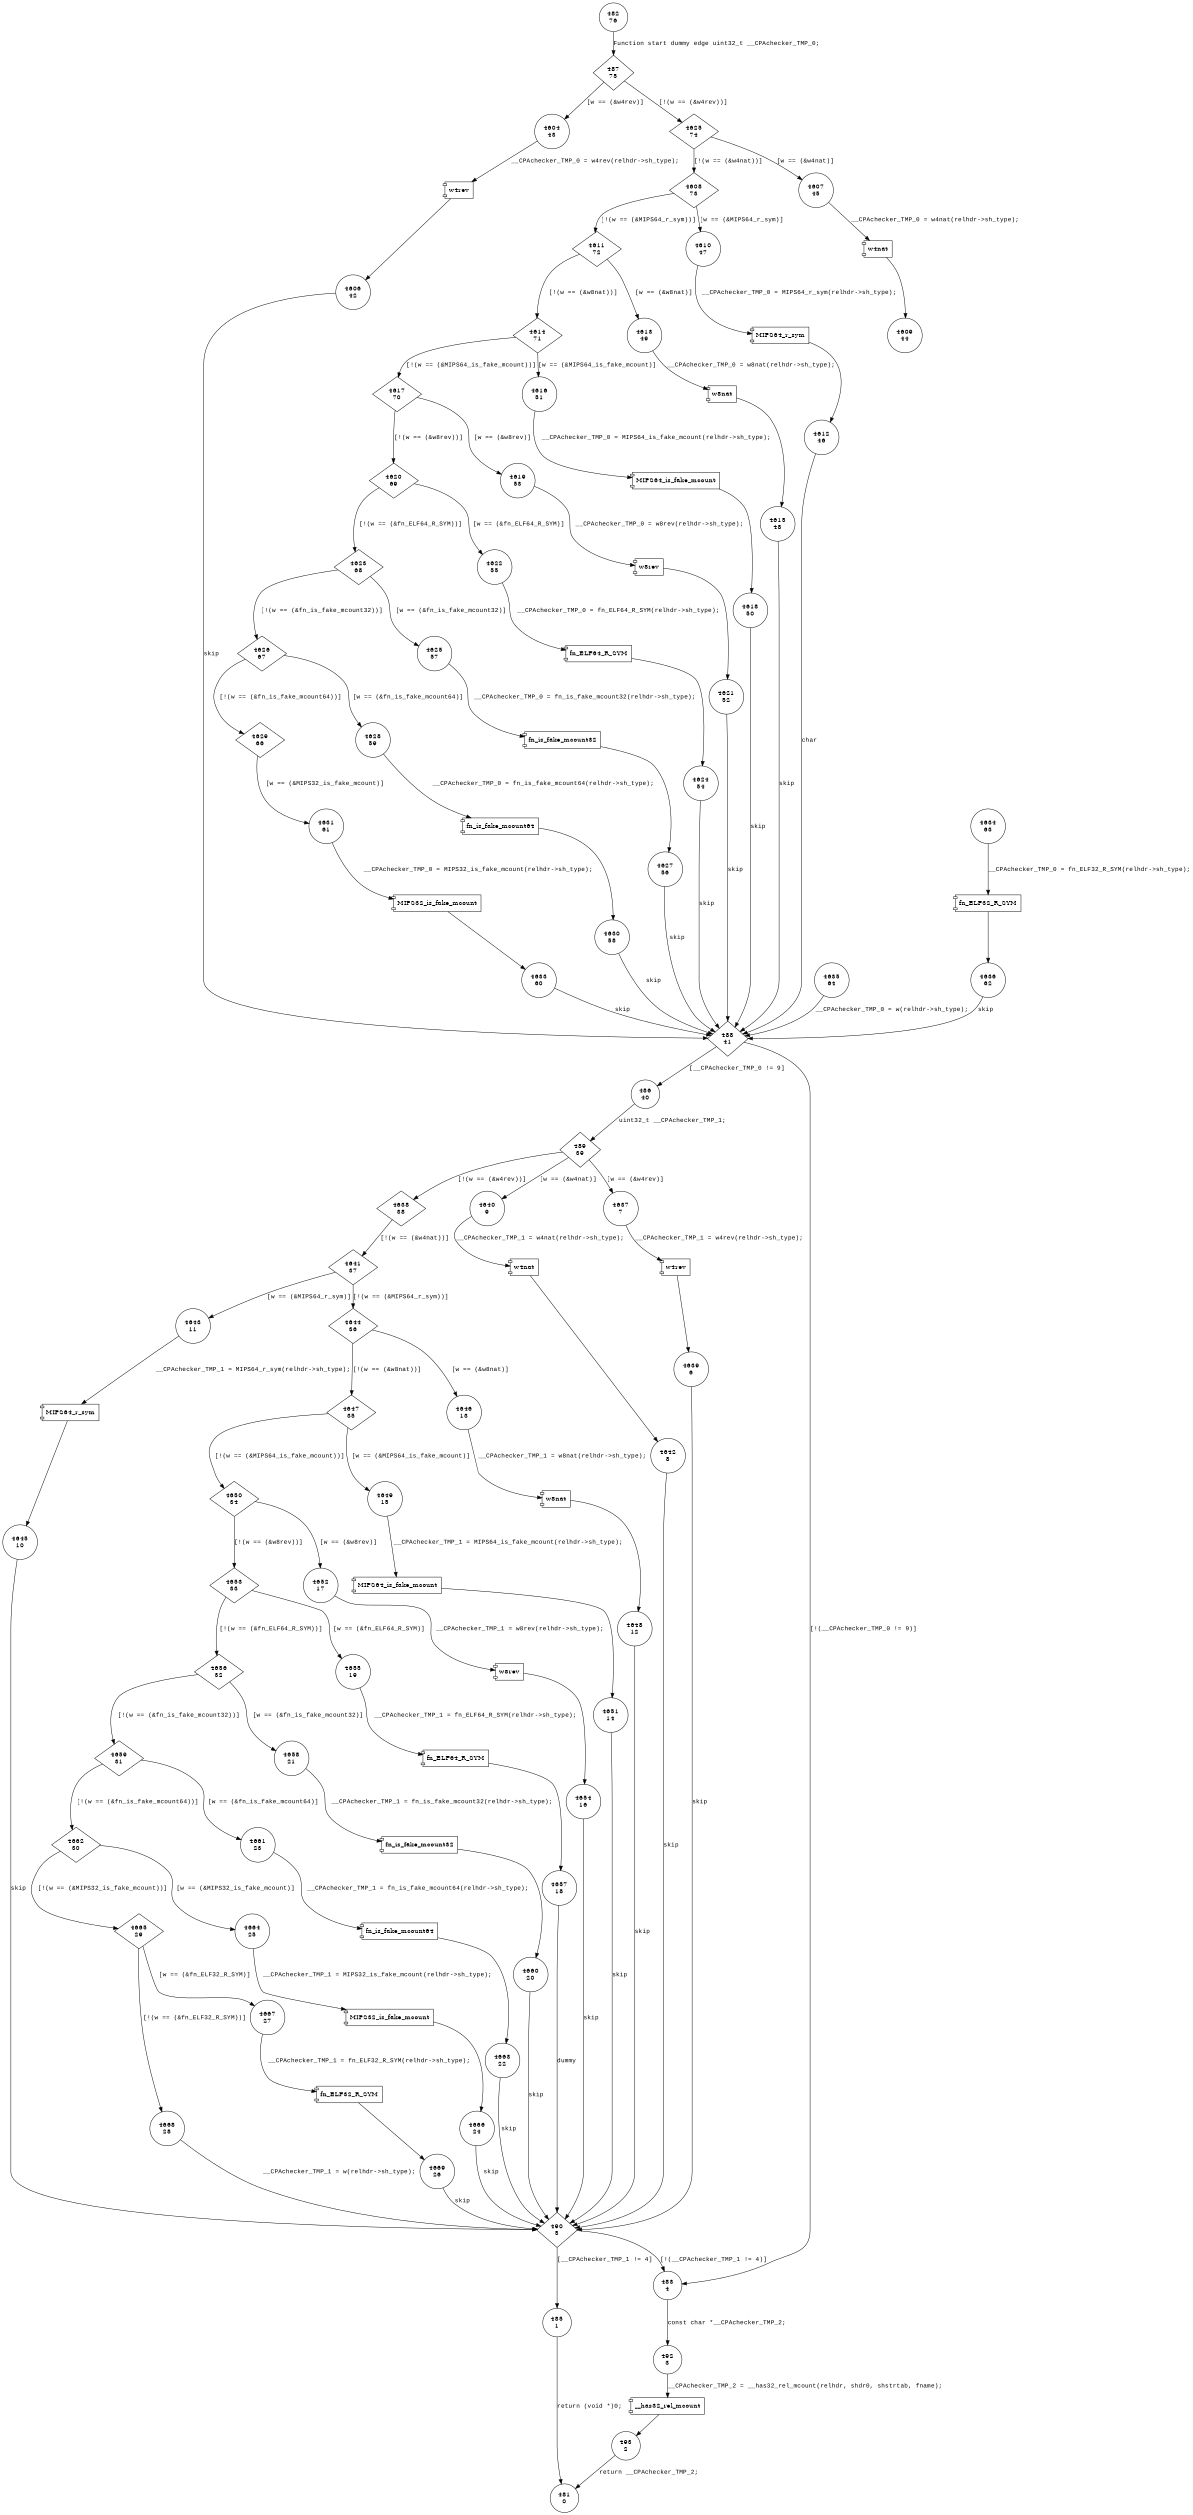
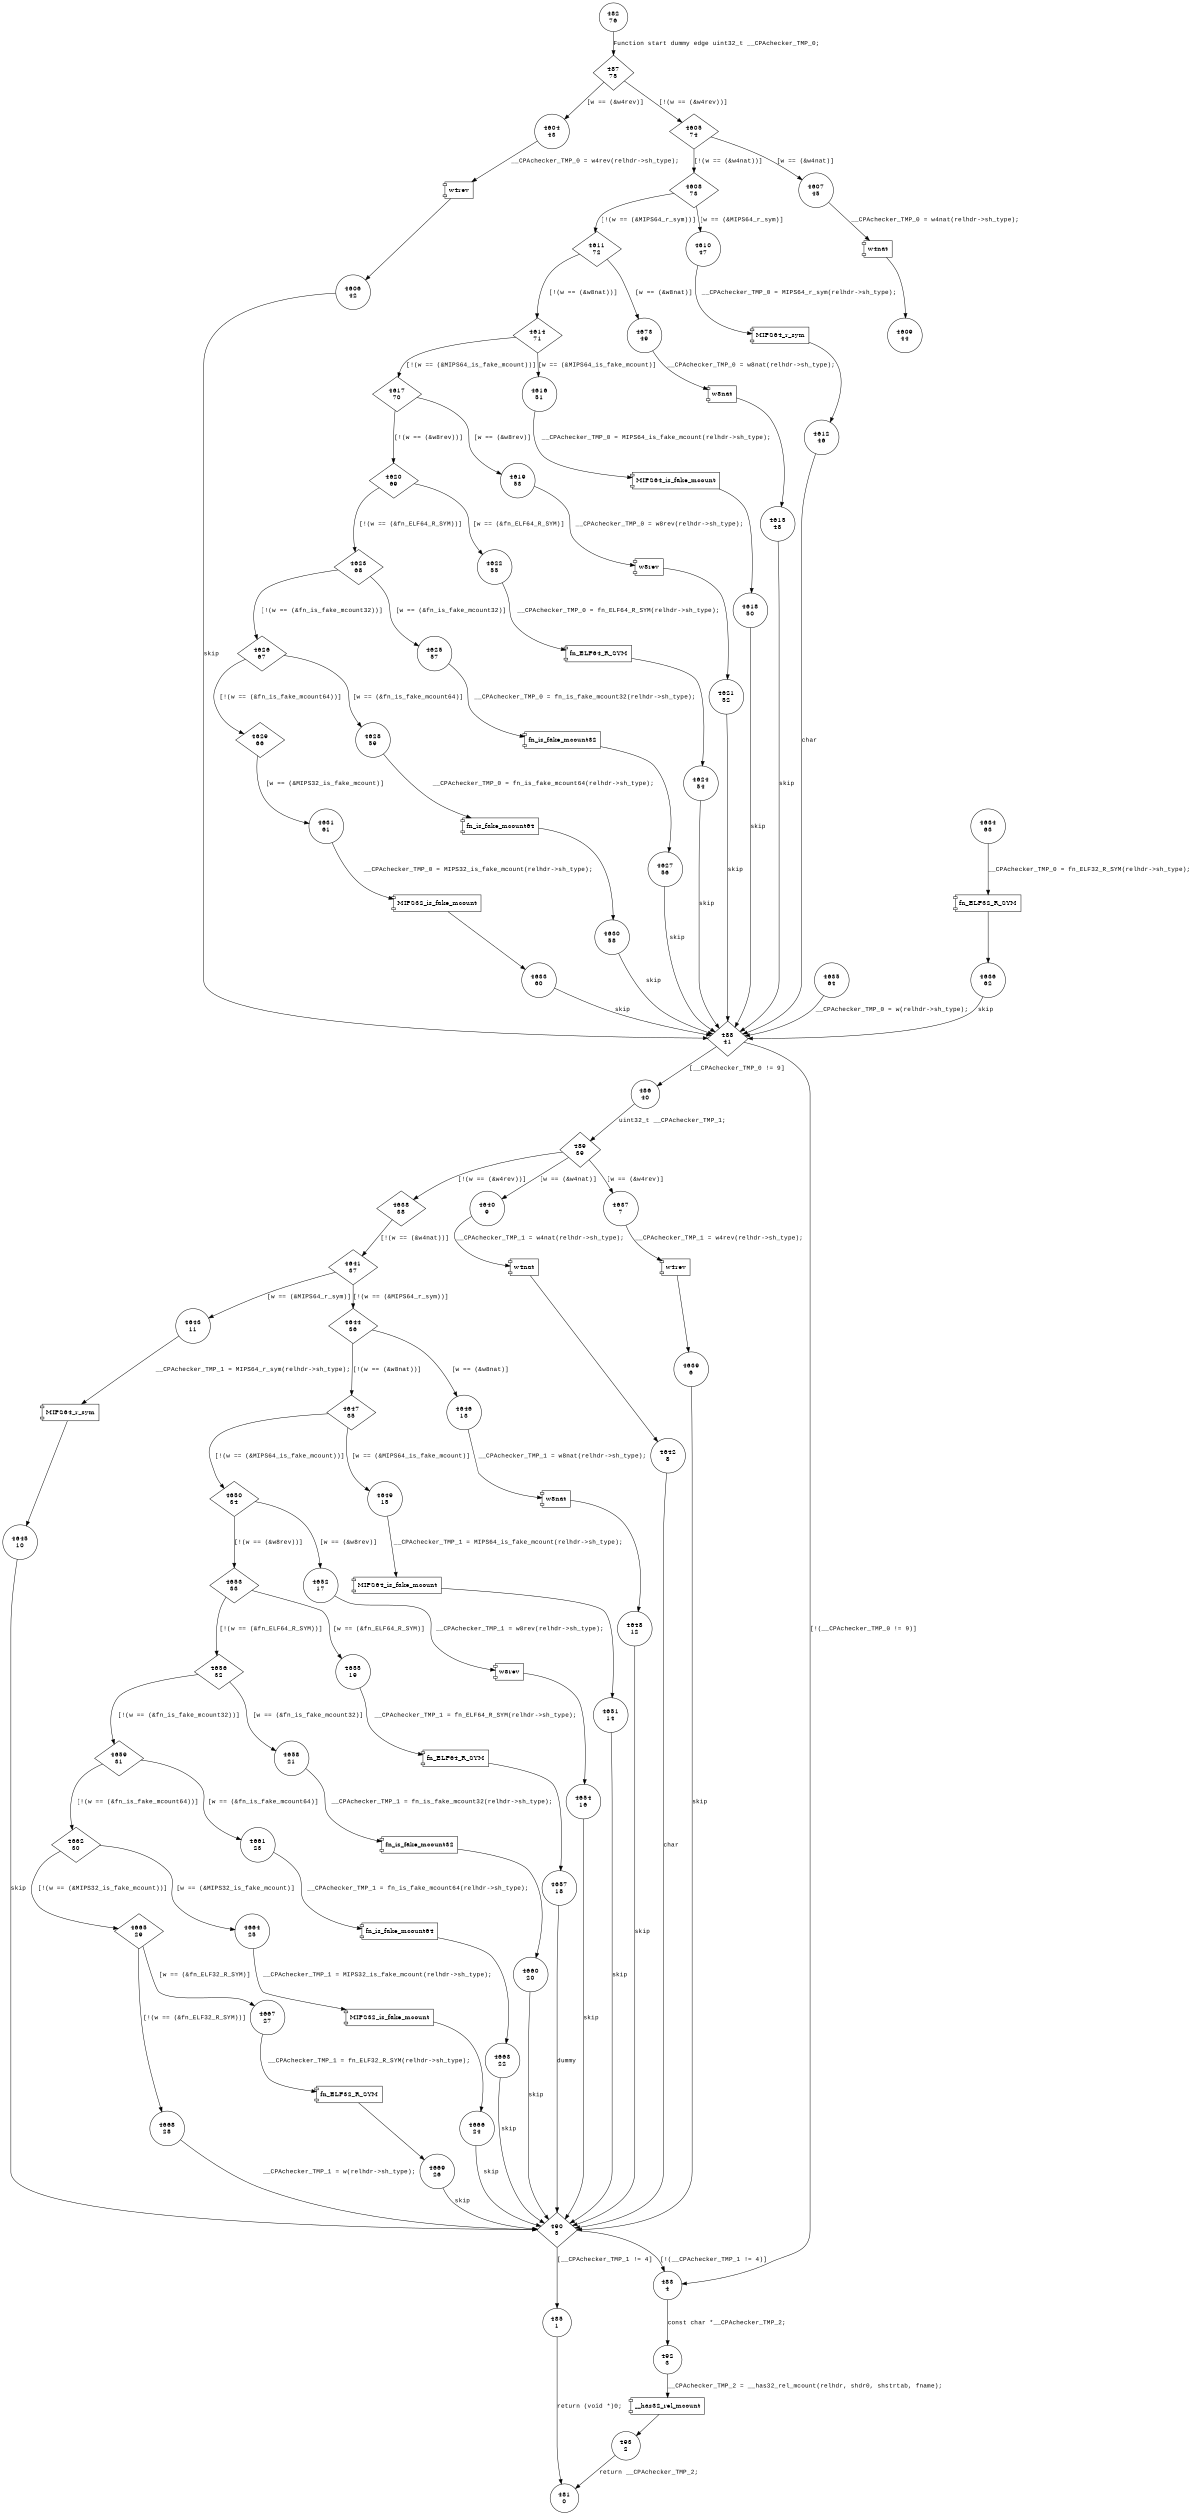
node "4625 74": label "4625 74" -> "4605 74"
node "4613 49": label "4613 49" -> "4673 49"
edge "4642 8" -> "490 5": label "skip" -> "char"
